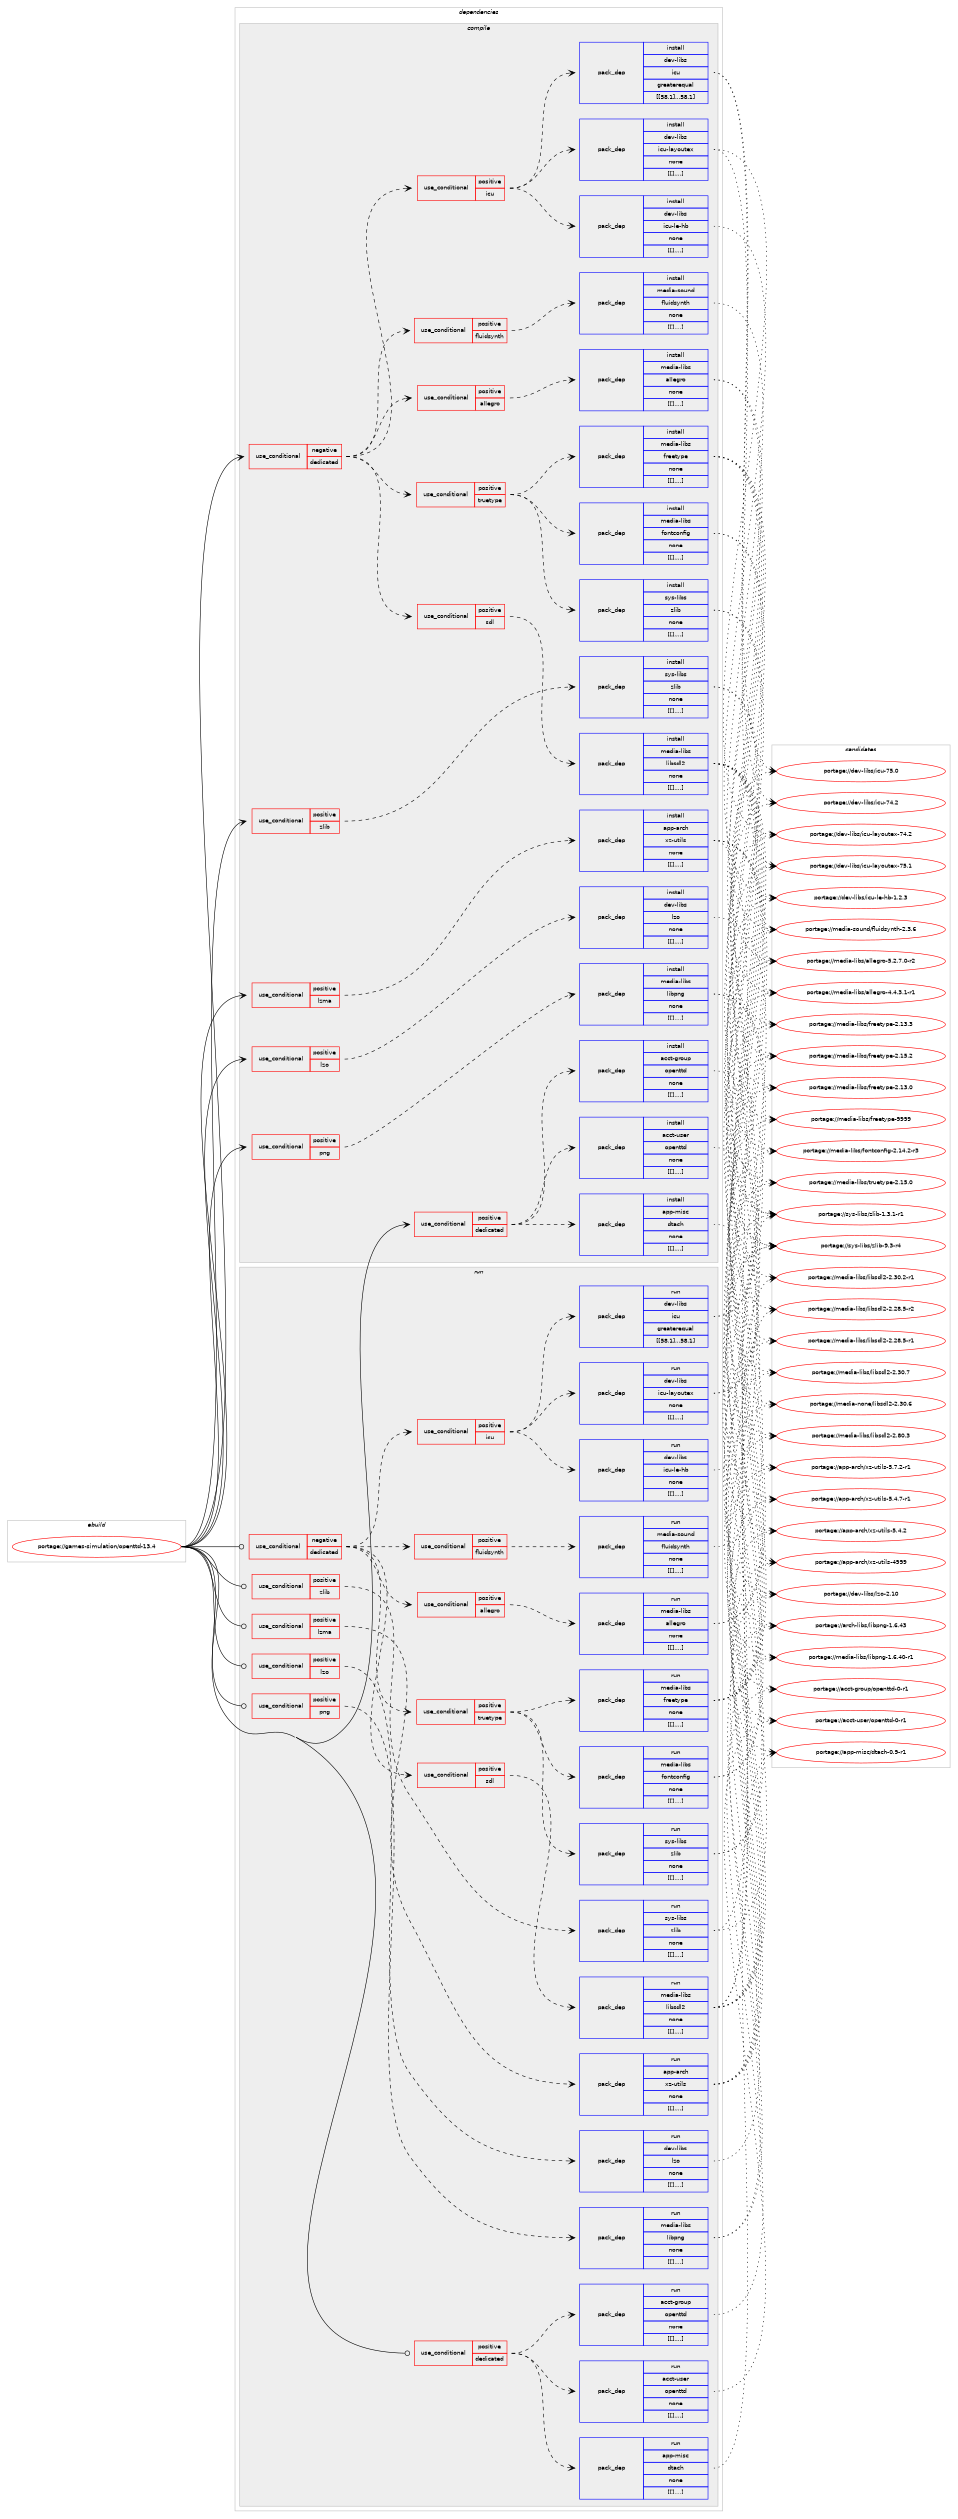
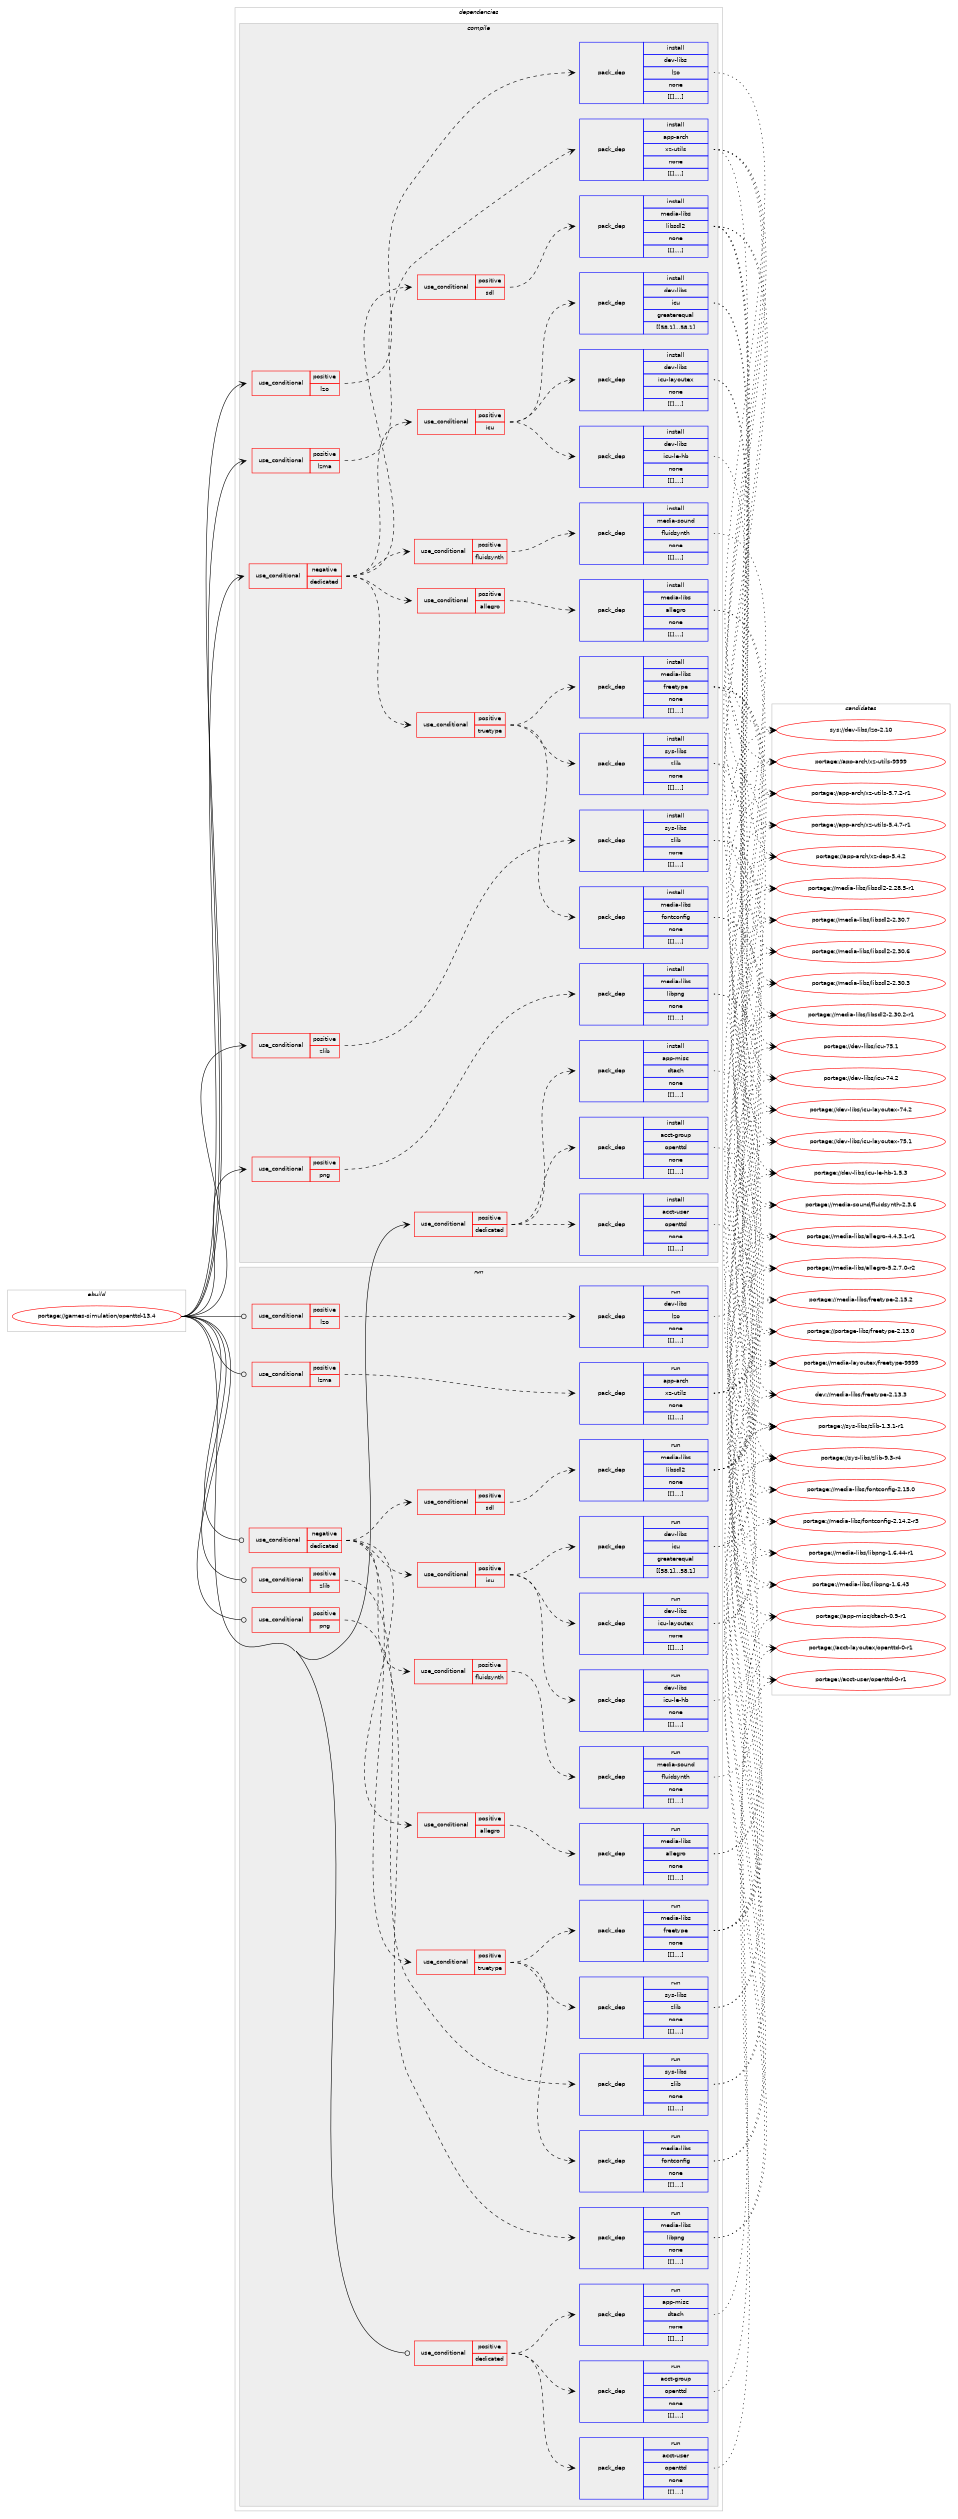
node "portage://dev-libs/icu-75.0": label "portage://dev-libs/icu-75.0" -> "portage://dev-libs/icu-75.1"
node "portage://dev-libs/icu-le-hb-1.2.3": label "portage://dev-libs/icu-le-hb-1.2.3" -> "portage://dev-libs/icu-le-hb-1.5.3"
node "portage://media-libs/freetype-2.13.3": label "portage://media-libs/freetype-2.13.3" -> "dev://media-libs/freetype-2.13.3"
node "portage://media-libs/freetype-2.13.0": label "portage://media-libs/freetype-2.13.0" -> "portage://portage-libs/freetype-2.13.0"
node "portage://media-libs/freetype-9999": label "portage://media-libs/freetype-9999" -> "portage://media-layoutex/freetype-9999"
node "portage://media-libs/truetype-2.15.0": label "portage://media-libs/truetype-2.15.0" -> "portage://media-libs/fontconfig-2.15.0"
node "portage://media-libs/libsdl2-2.28.5-r2": removed
node "portage://media-none/libsdl2-2.30.6": label "portage://media-none/libsdl2-2.30.6" -> "portage://media-libs/libsdl2-2.30.6"
node "portage://media-libs/libsdl2-2.80.3": label "portage://media-libs/libsdl2-2.80.3" -> "portage://media-libs/libsdl2-2.30.3"
node "portage://app-arch/xz-utils-5.4.2": label "portage://app-arch/xz-utils-5.4.2" -> "portage://app-arch/xz-dep-5.4.2"
node "portage://app-arch/xz-utils-4999": label "portage://app-arch/xz-utils-4999" -> "portage://app-arch/xz-utils-9999"
node "portage://dev-libs/lzo-2.10": label "portage://dev-libs/lzo-2.10" -> "sys://dev-libs/lzo-2.10"
node "portage://arch-libs/libpng-1.6.43": label "portage://arch-libs/libpng-1.6.43" -> "portage://media-libs/libpng-1.6.43"
node "portage://media-libs/libpng-1.6.40-r1": label "portage://media-libs/libpng-1.6.40-r1" -> "portage://media-libs/libpng-1.6.44-r1"
node "portage://acct-group/openttd-0-r1": label "portage://acct-group/openttd-0-r1" -> "portage://acct-layoutex/openttd-0-r1"
